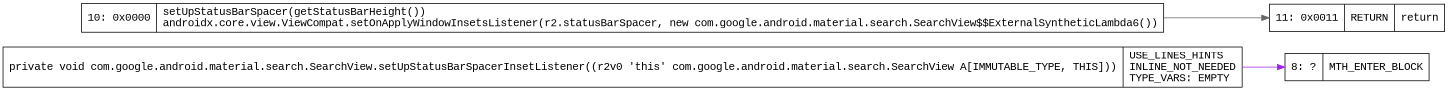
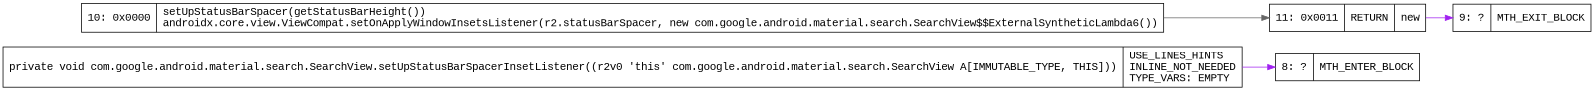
node "11: 0x0011": text "return" -> "new"
node "9: ?": added
